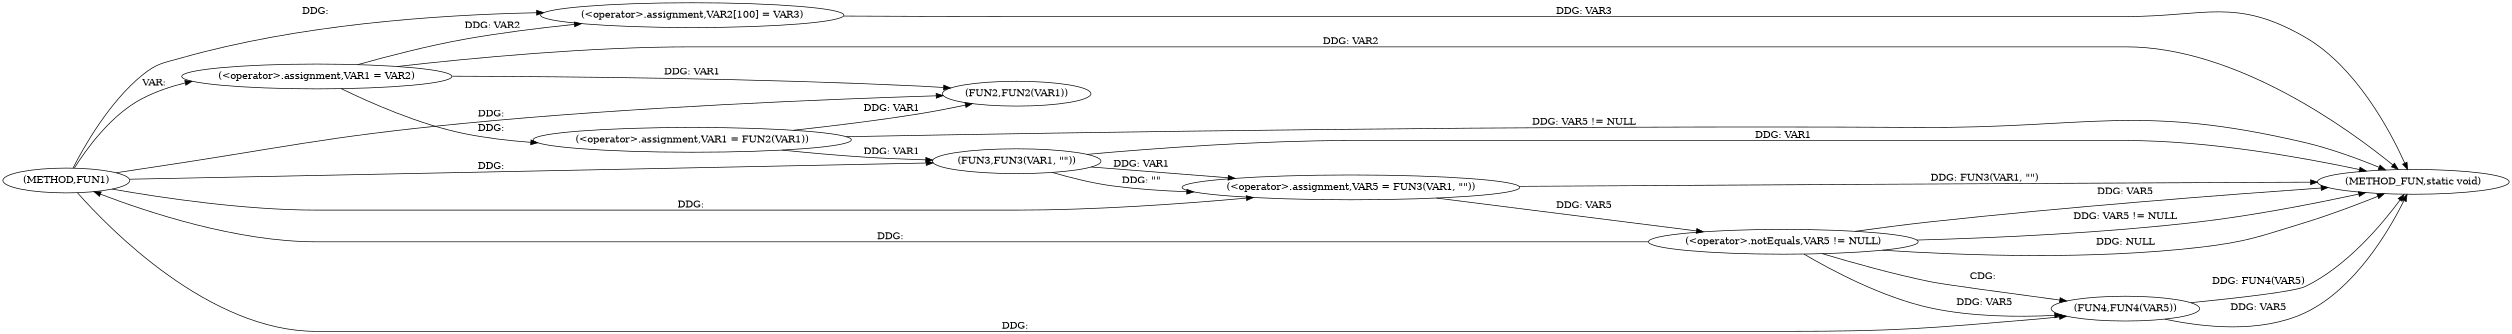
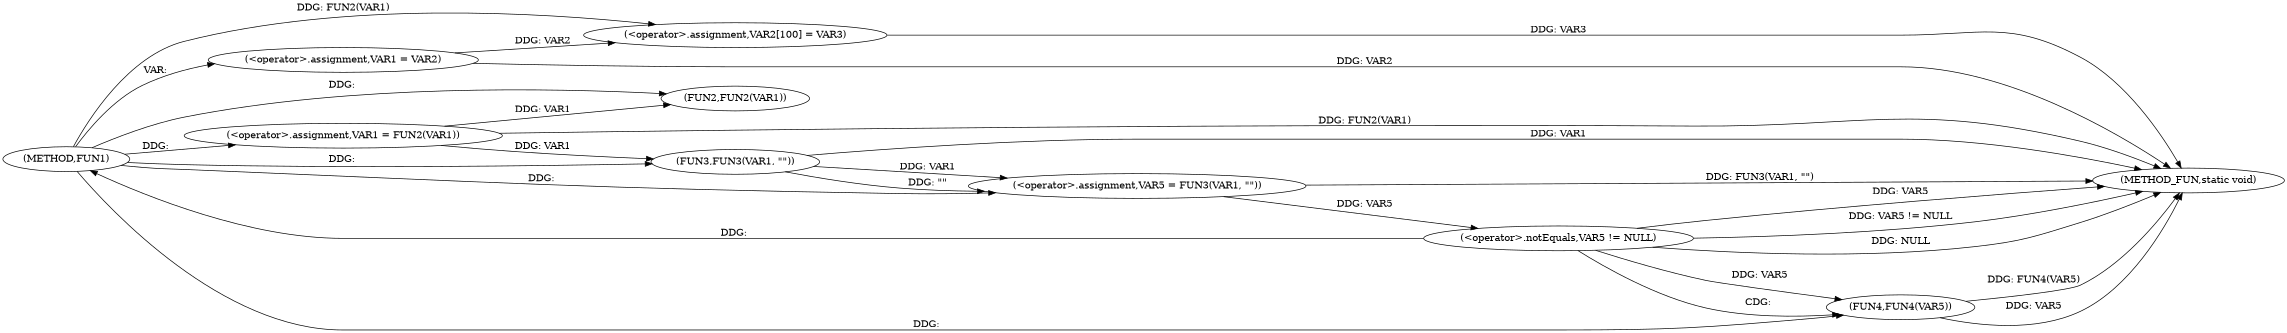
edge "(METHOD,FUN1)" -> "(<operator>.assignment,VAR2[100] = VAR3)": label "DDG: " -> "DDG: FUN2(VAR1)"
edge "(<operator>.assignment,VAR1 = VAR2)" -> "(FUN2,FUN2(VAR1))": removed, label "DDG: VAR1"
edge "(<operator>.assignment,VAR1 = FUN2(VAR1))" -> "(METHOD_FUN,static void)": label "DDG: VAR5 != NULL" -> "DDG: FUN2(VAR1)"
edge "(<operator>.assignment,VAR1 = VAR2)" -> "(<operator>.assignment,VAR1 = FUN2(VAR1))": now "(METHOD,FUN1)" -> "(<operator>.assignment,VAR1 = FUN2(VAR1))"
